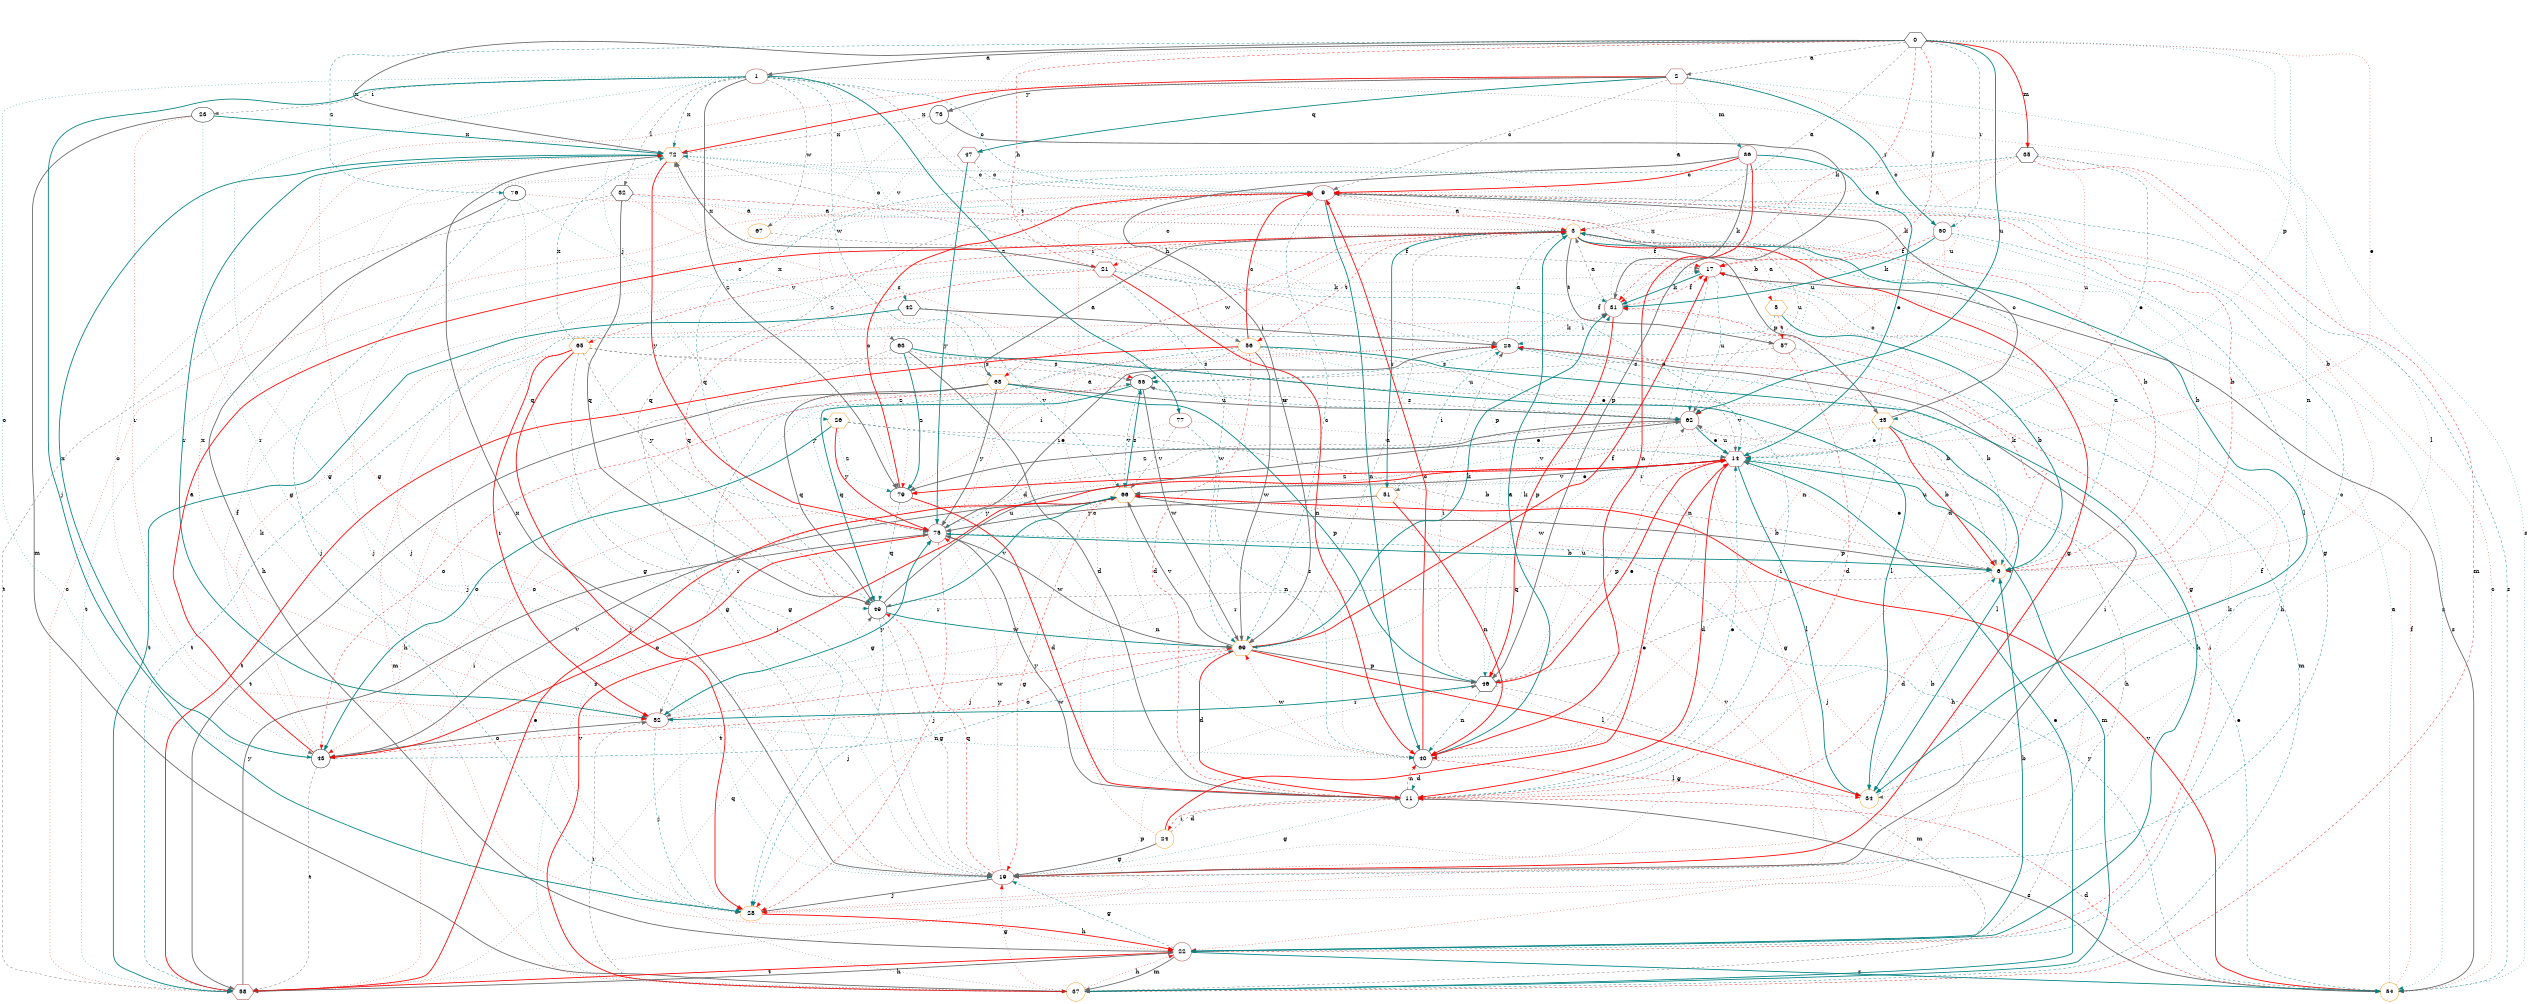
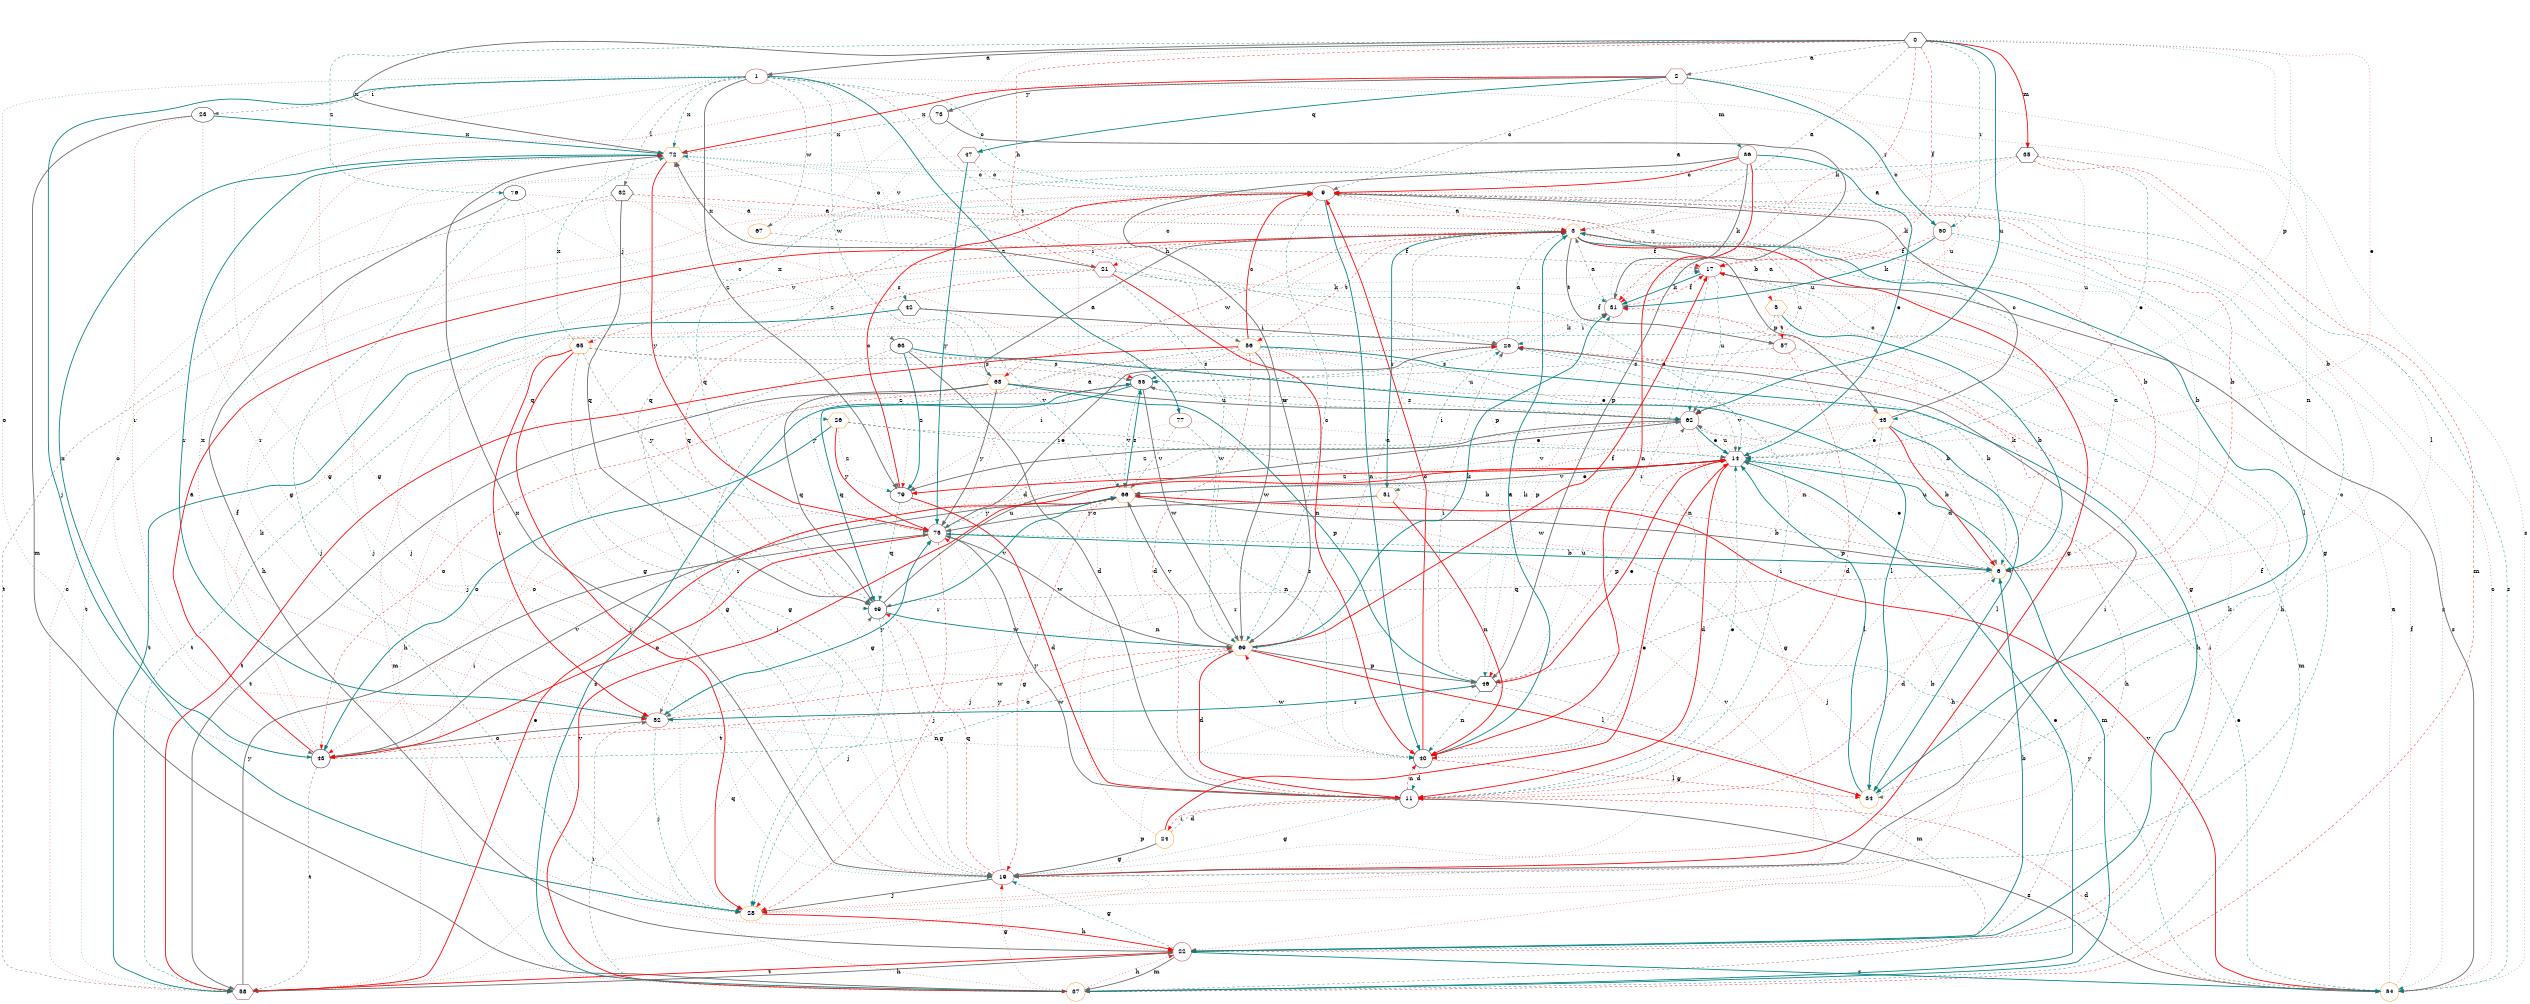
edge "31" -> "46": style bold -> dotted
edge "14" -> "34": reversed
edge "37" -> "55": style dotted -> bold
